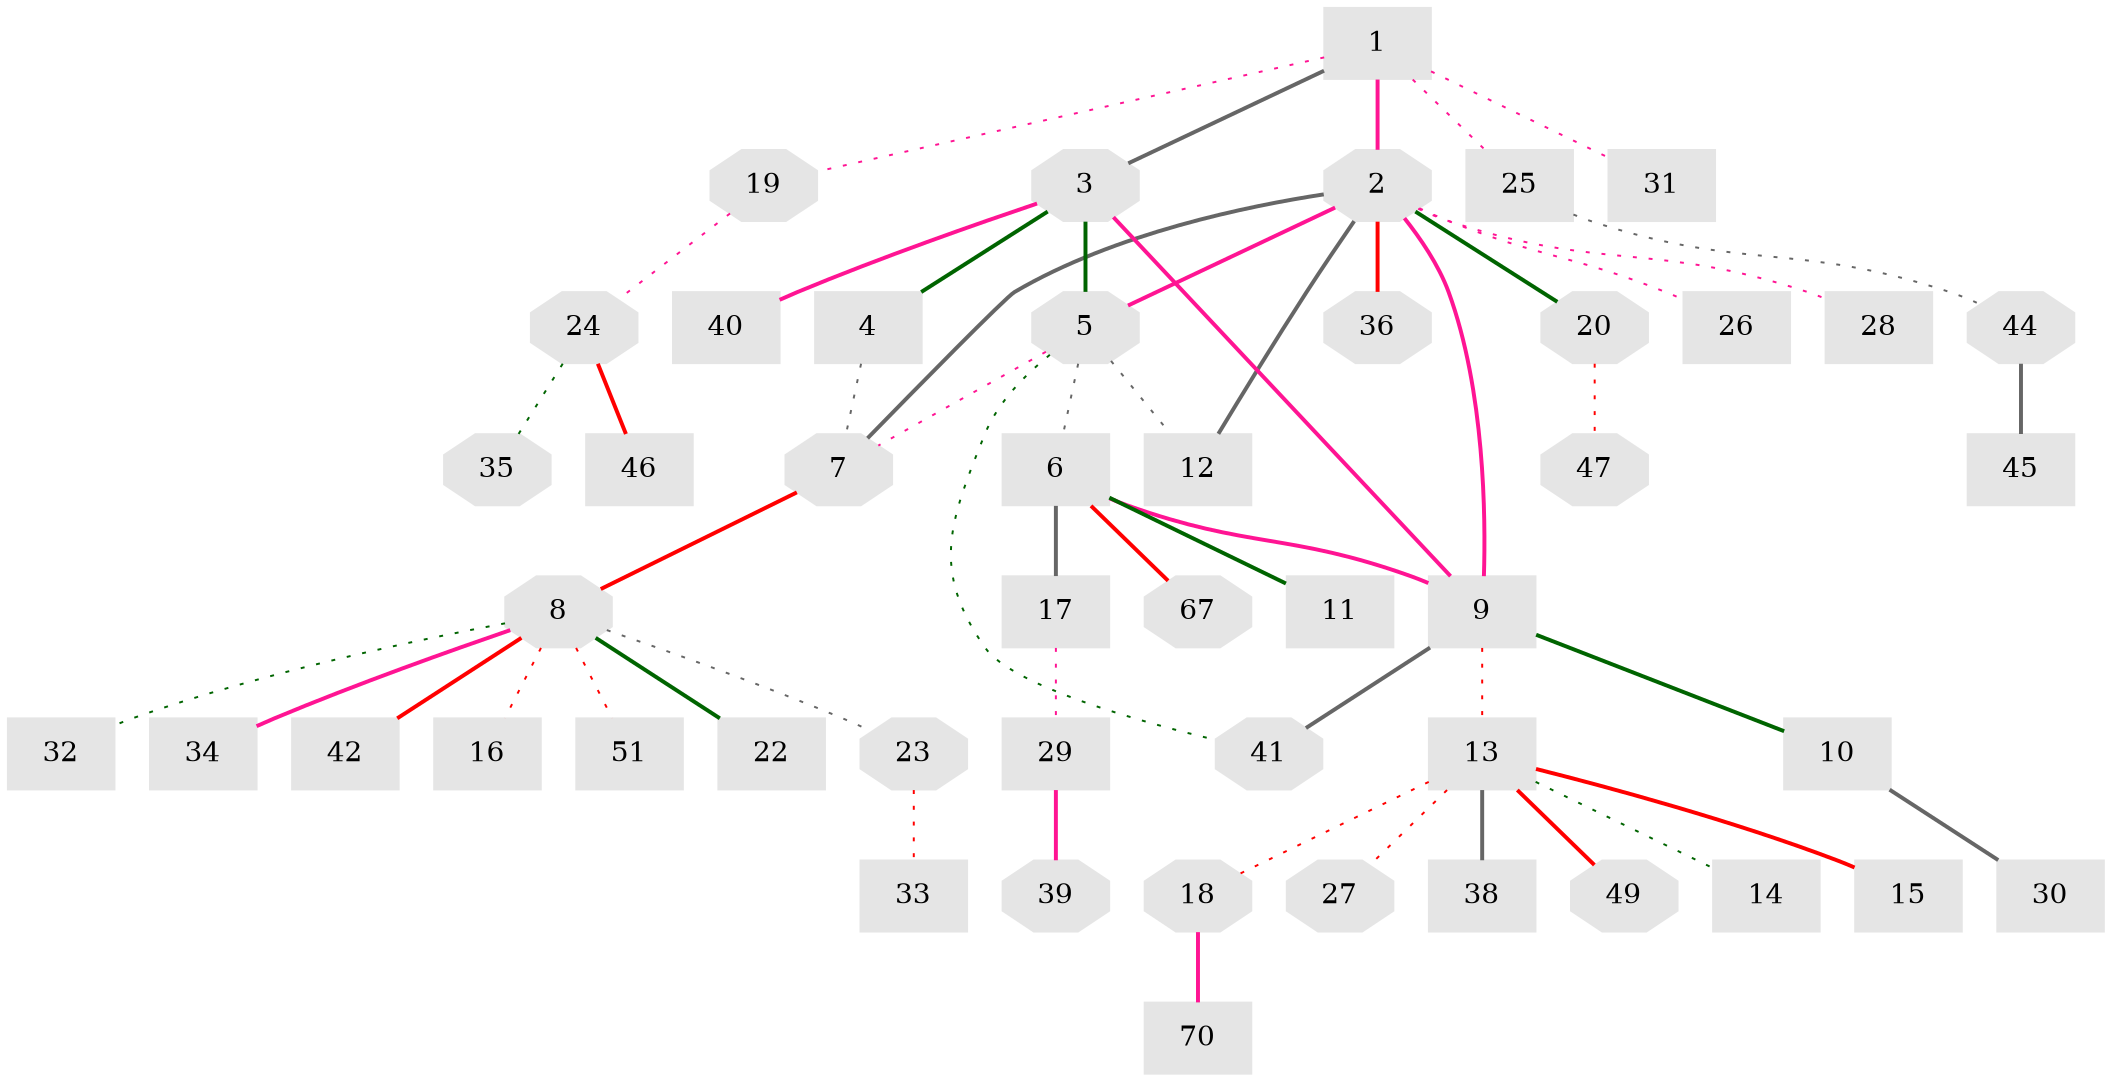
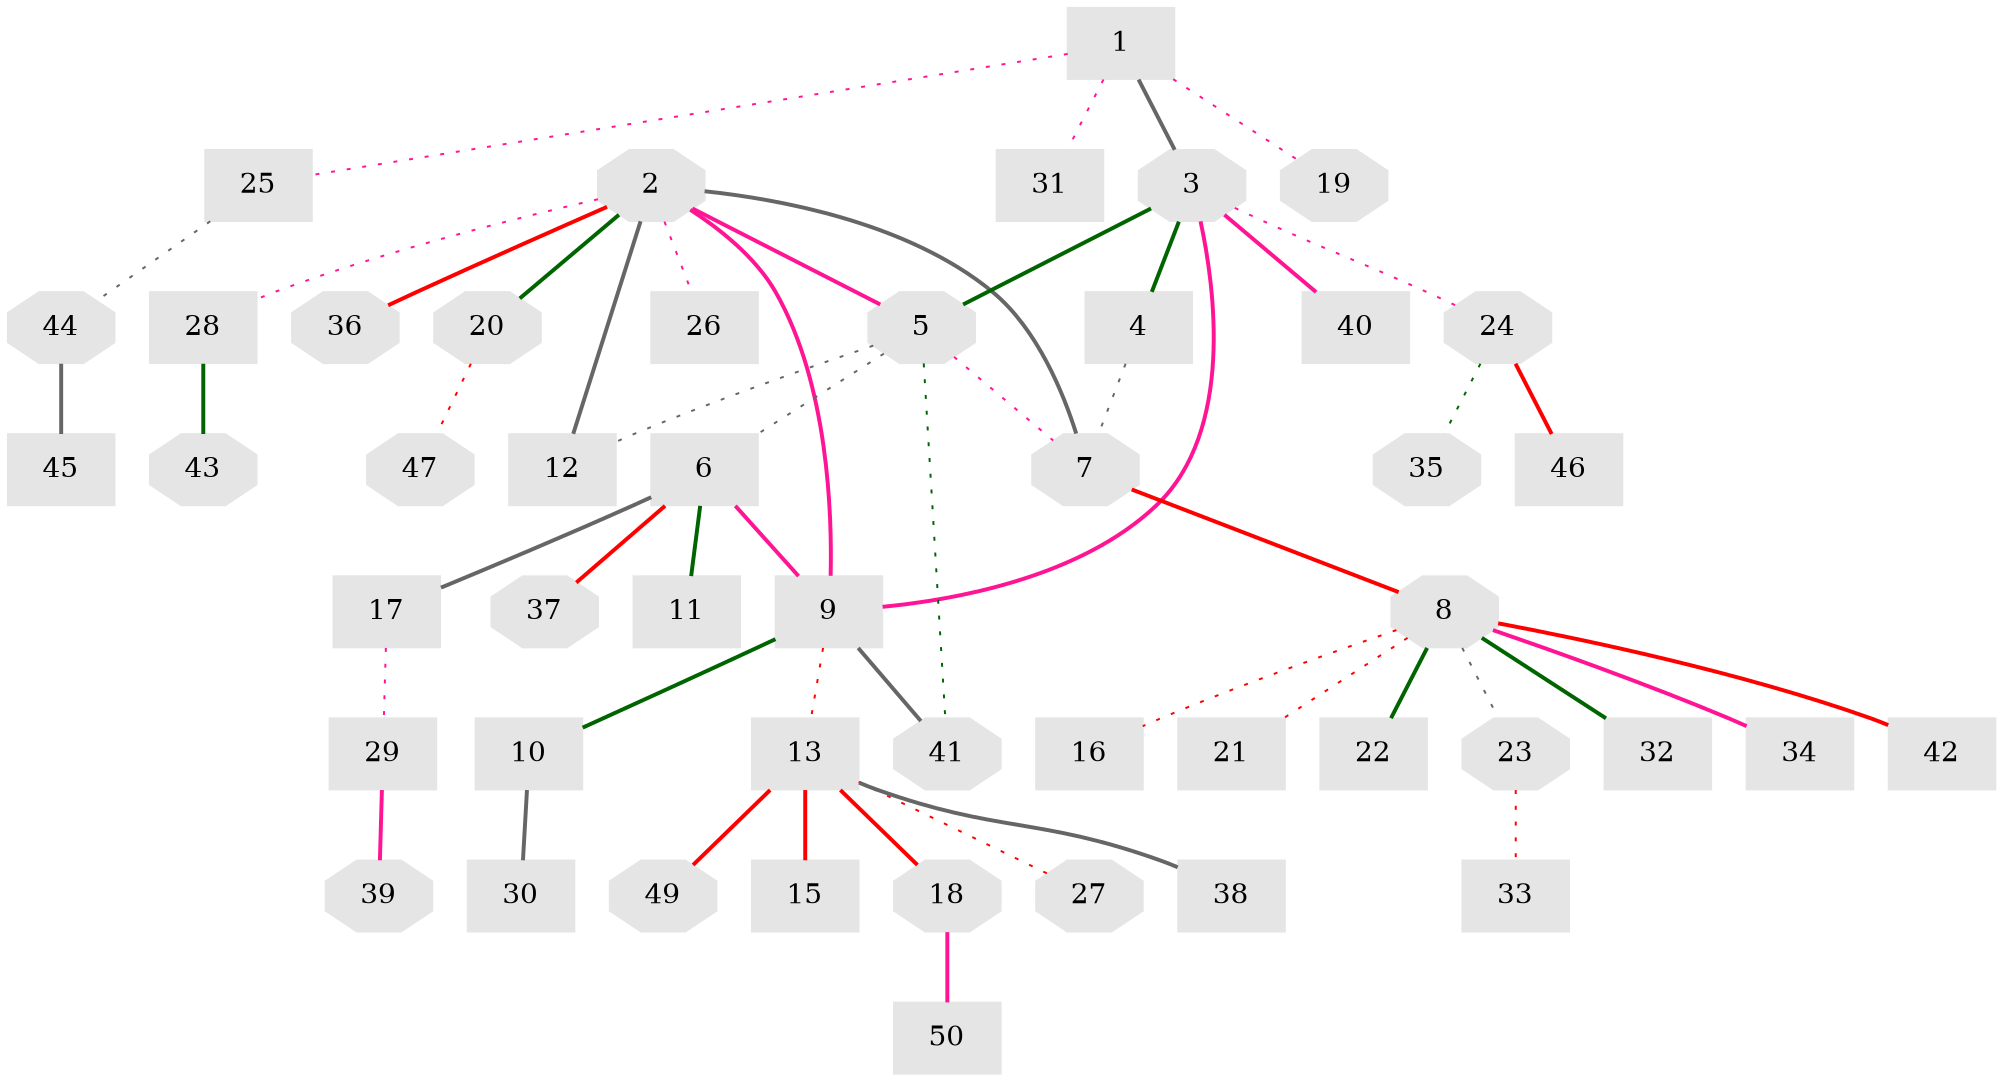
edge "1" -- "2": removed
edge "19" -- "24": now "3" -- "24"
node "43": added
node "67": label "67" -> "37"
edge "8" -- "32": style dotted -> bold
node "51": label "51" -> "21"
edge "13" -- "18": style dotted -> bold
node "14": removed
node "70": label "70" -> "50"
